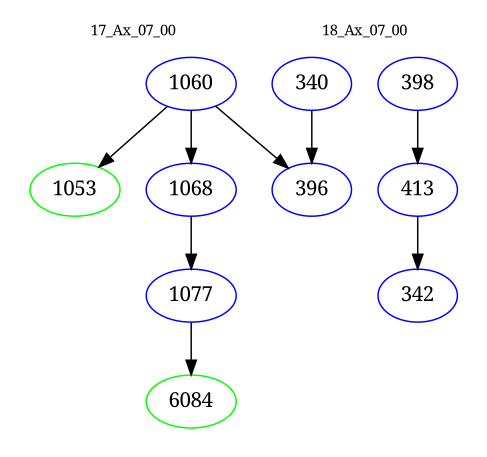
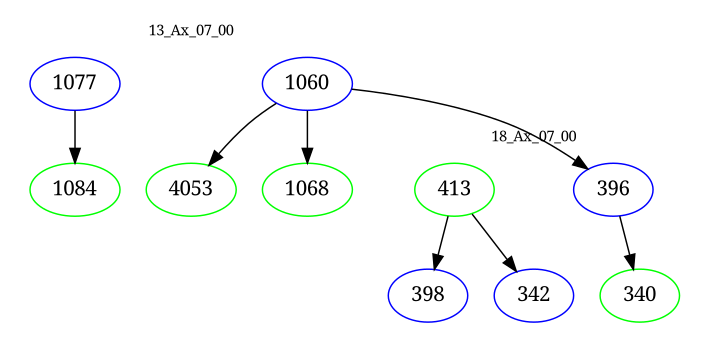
cluster "17_Ax_07_00": label "17_Ax_07_00" -> "13_Ax_07_00"
node "340": color blue -> green
edge "340" -> "396": reversed
edge "398" -> "413": reversed
node "1053": label "1053" -> "4053"
node "1068": color blue -> green
node "413": color blue -> green
edge "1068" -> "1077": removed
node "6084": label "6084" -> "1084"
